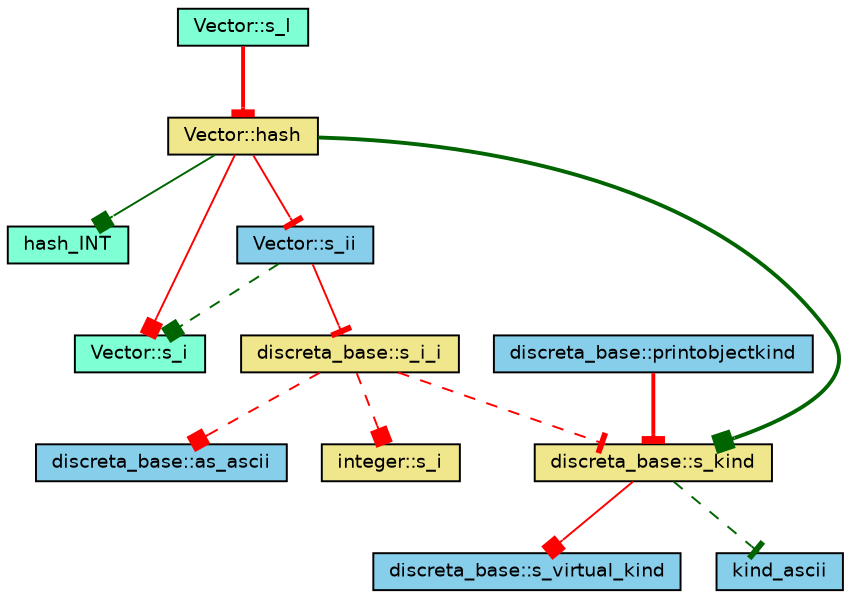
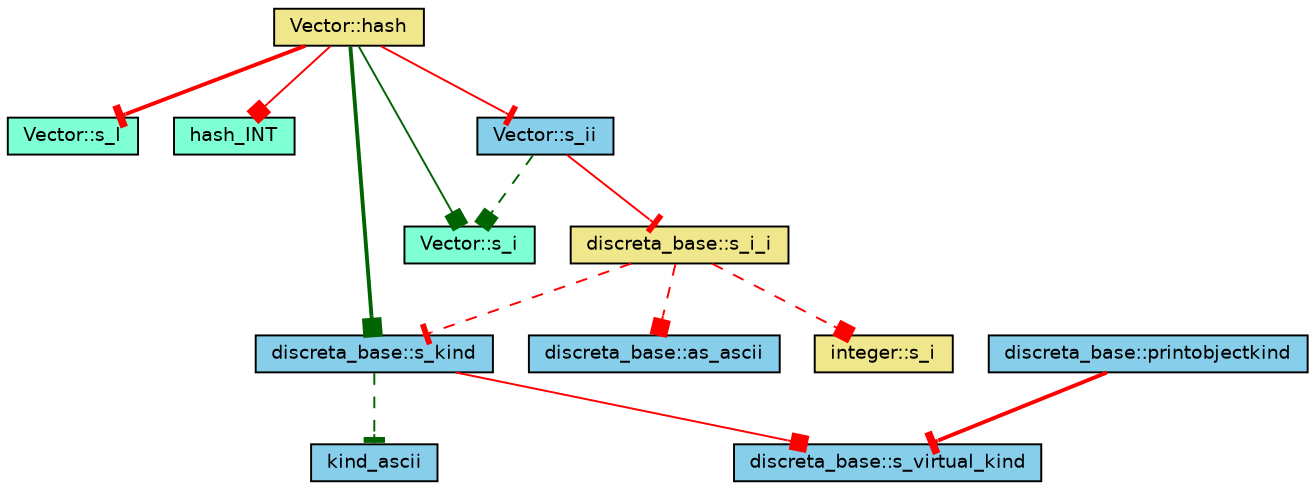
edge "Vector::s_l" -> "Vector::hash": reversed
edge "Vector::hash" -> "hash_INT": color darkgreen -> red
edge "Vector::hash" -> "Vector::s_i": color red -> darkgreen
edge "discreta_base::printobjectkind" -> "discreta_base::s_kind": now "discreta_base::printobjectkind" -> "discreta_base::s_virtual_kind"
node "discreta_base::s_kind": fillcolor khaki -> skyblue
